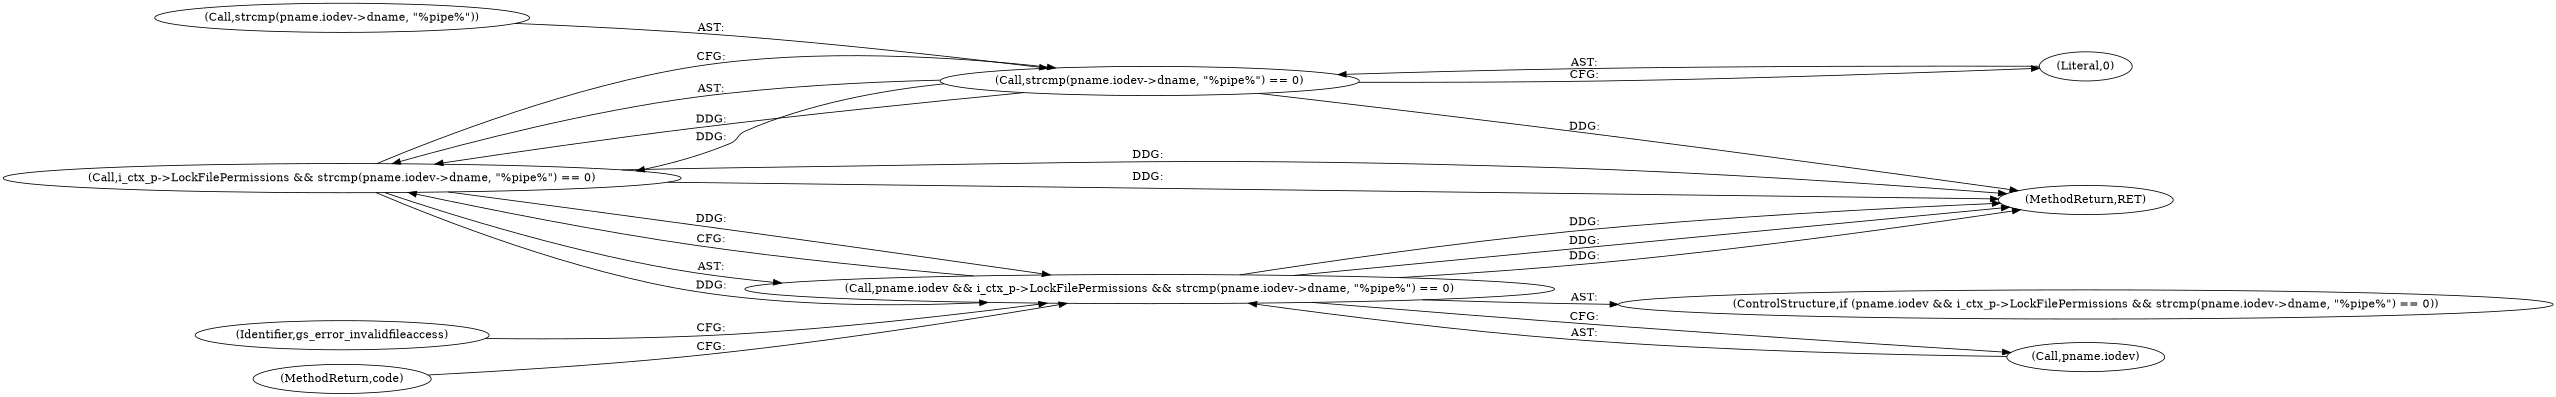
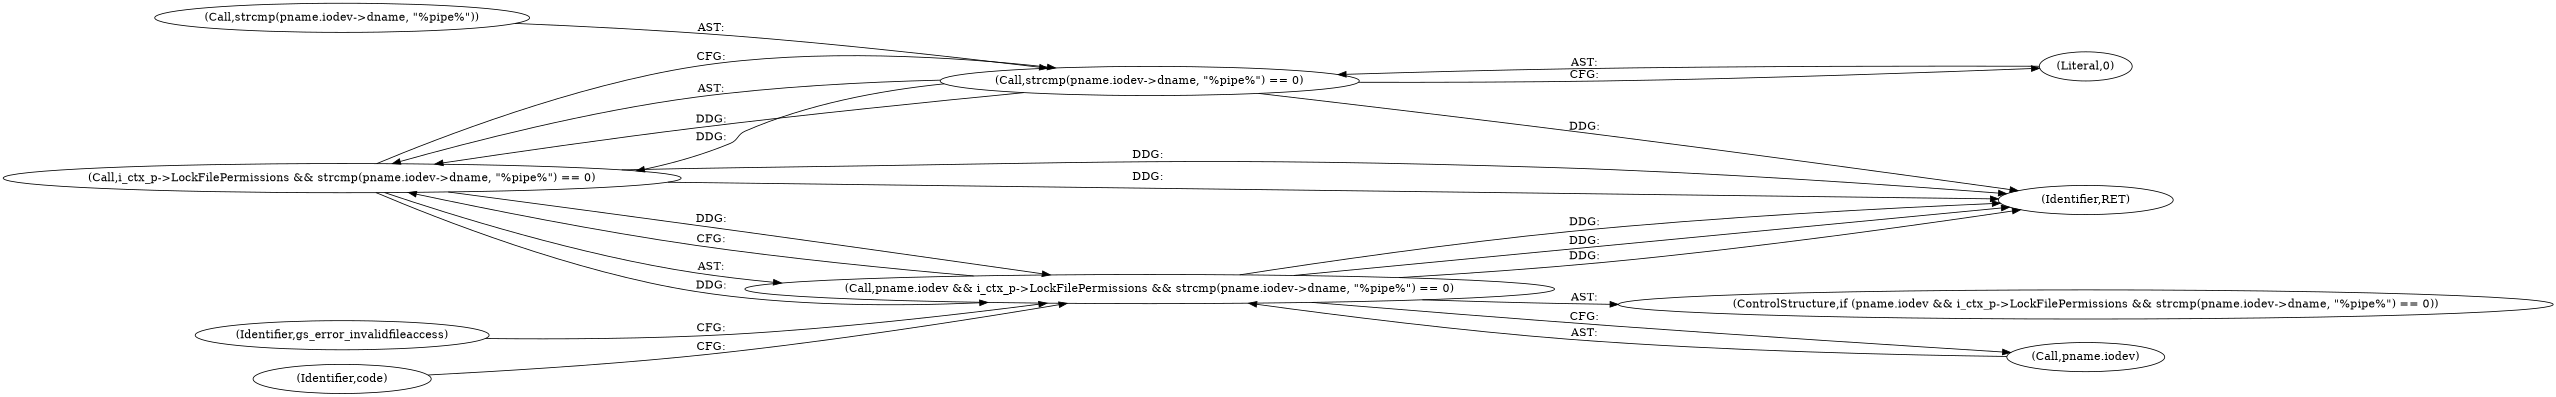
node "(MethodReturn,RET)": label "(MethodReturn,RET)" -> "(Identifier,RET)"
node "(MethodReturn,code)": label "(MethodReturn,code)" -> "(Identifier,code)"
